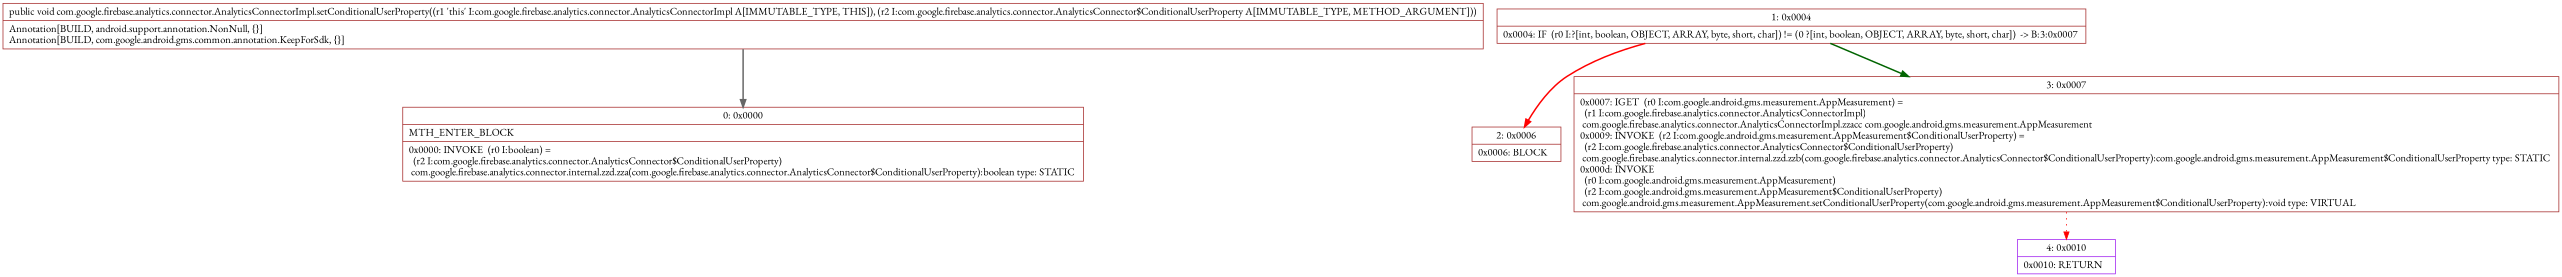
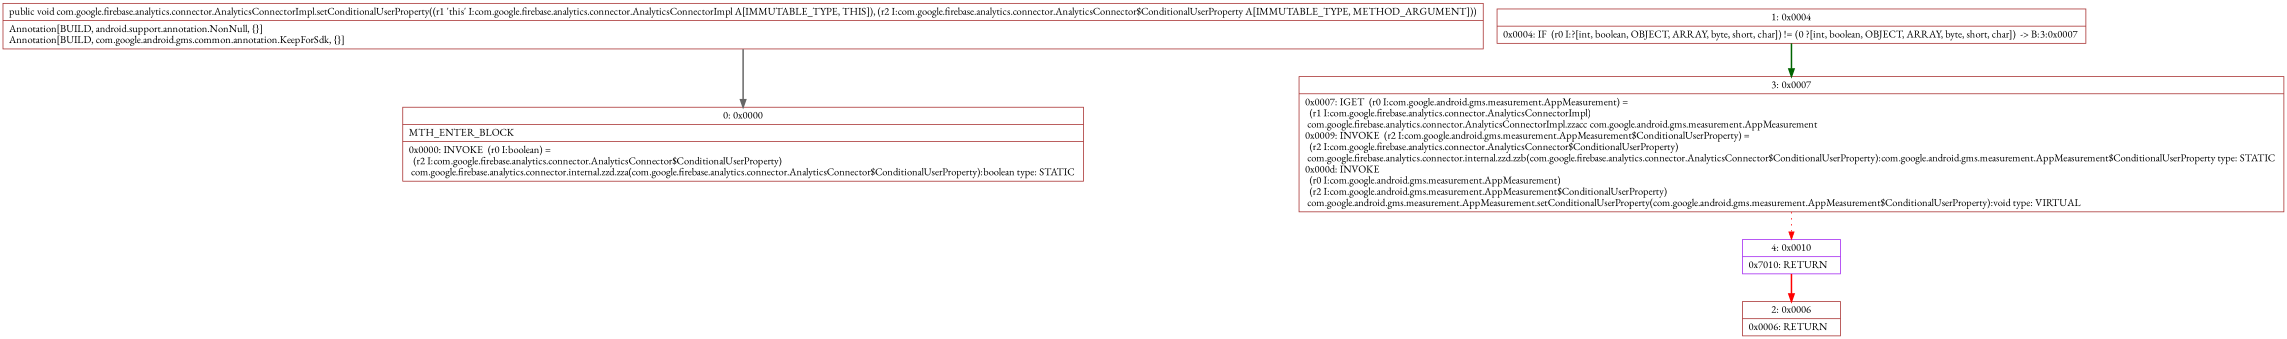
edge "1: 0x0004" -> "2: 0x0006": now "4: 0x0010" -> "2: 0x0006"
node "2: 0x0006": text "0x0006: BLOCK" -> "0x0006: RETURN"
node "4: 0x0010": text "0x0010: RETURN" -> "0x7010: RETURN"
